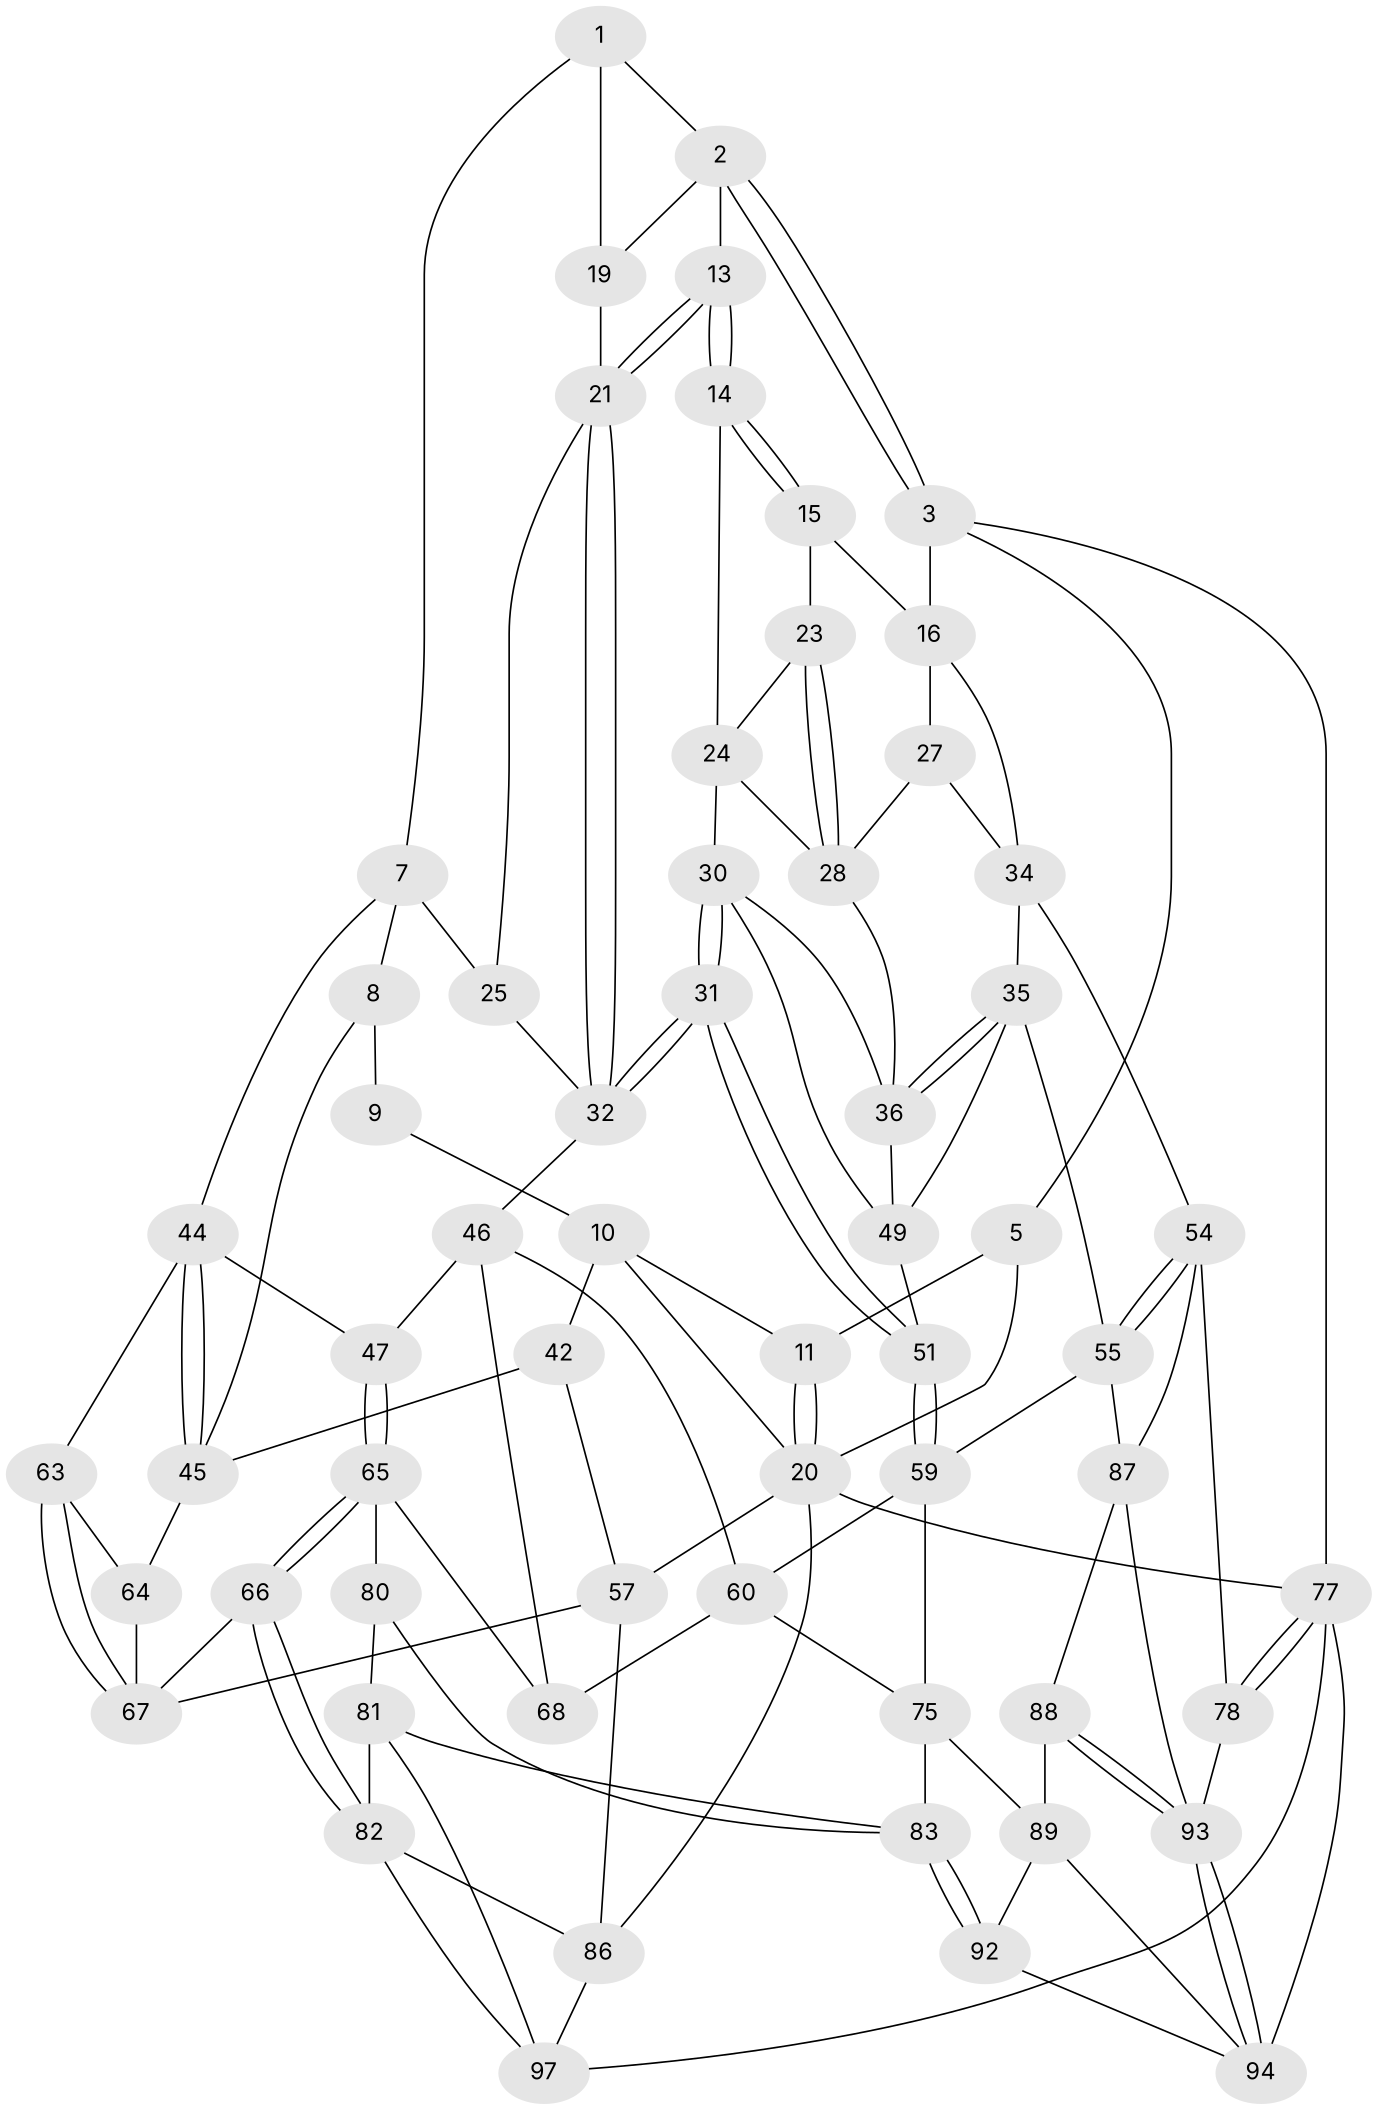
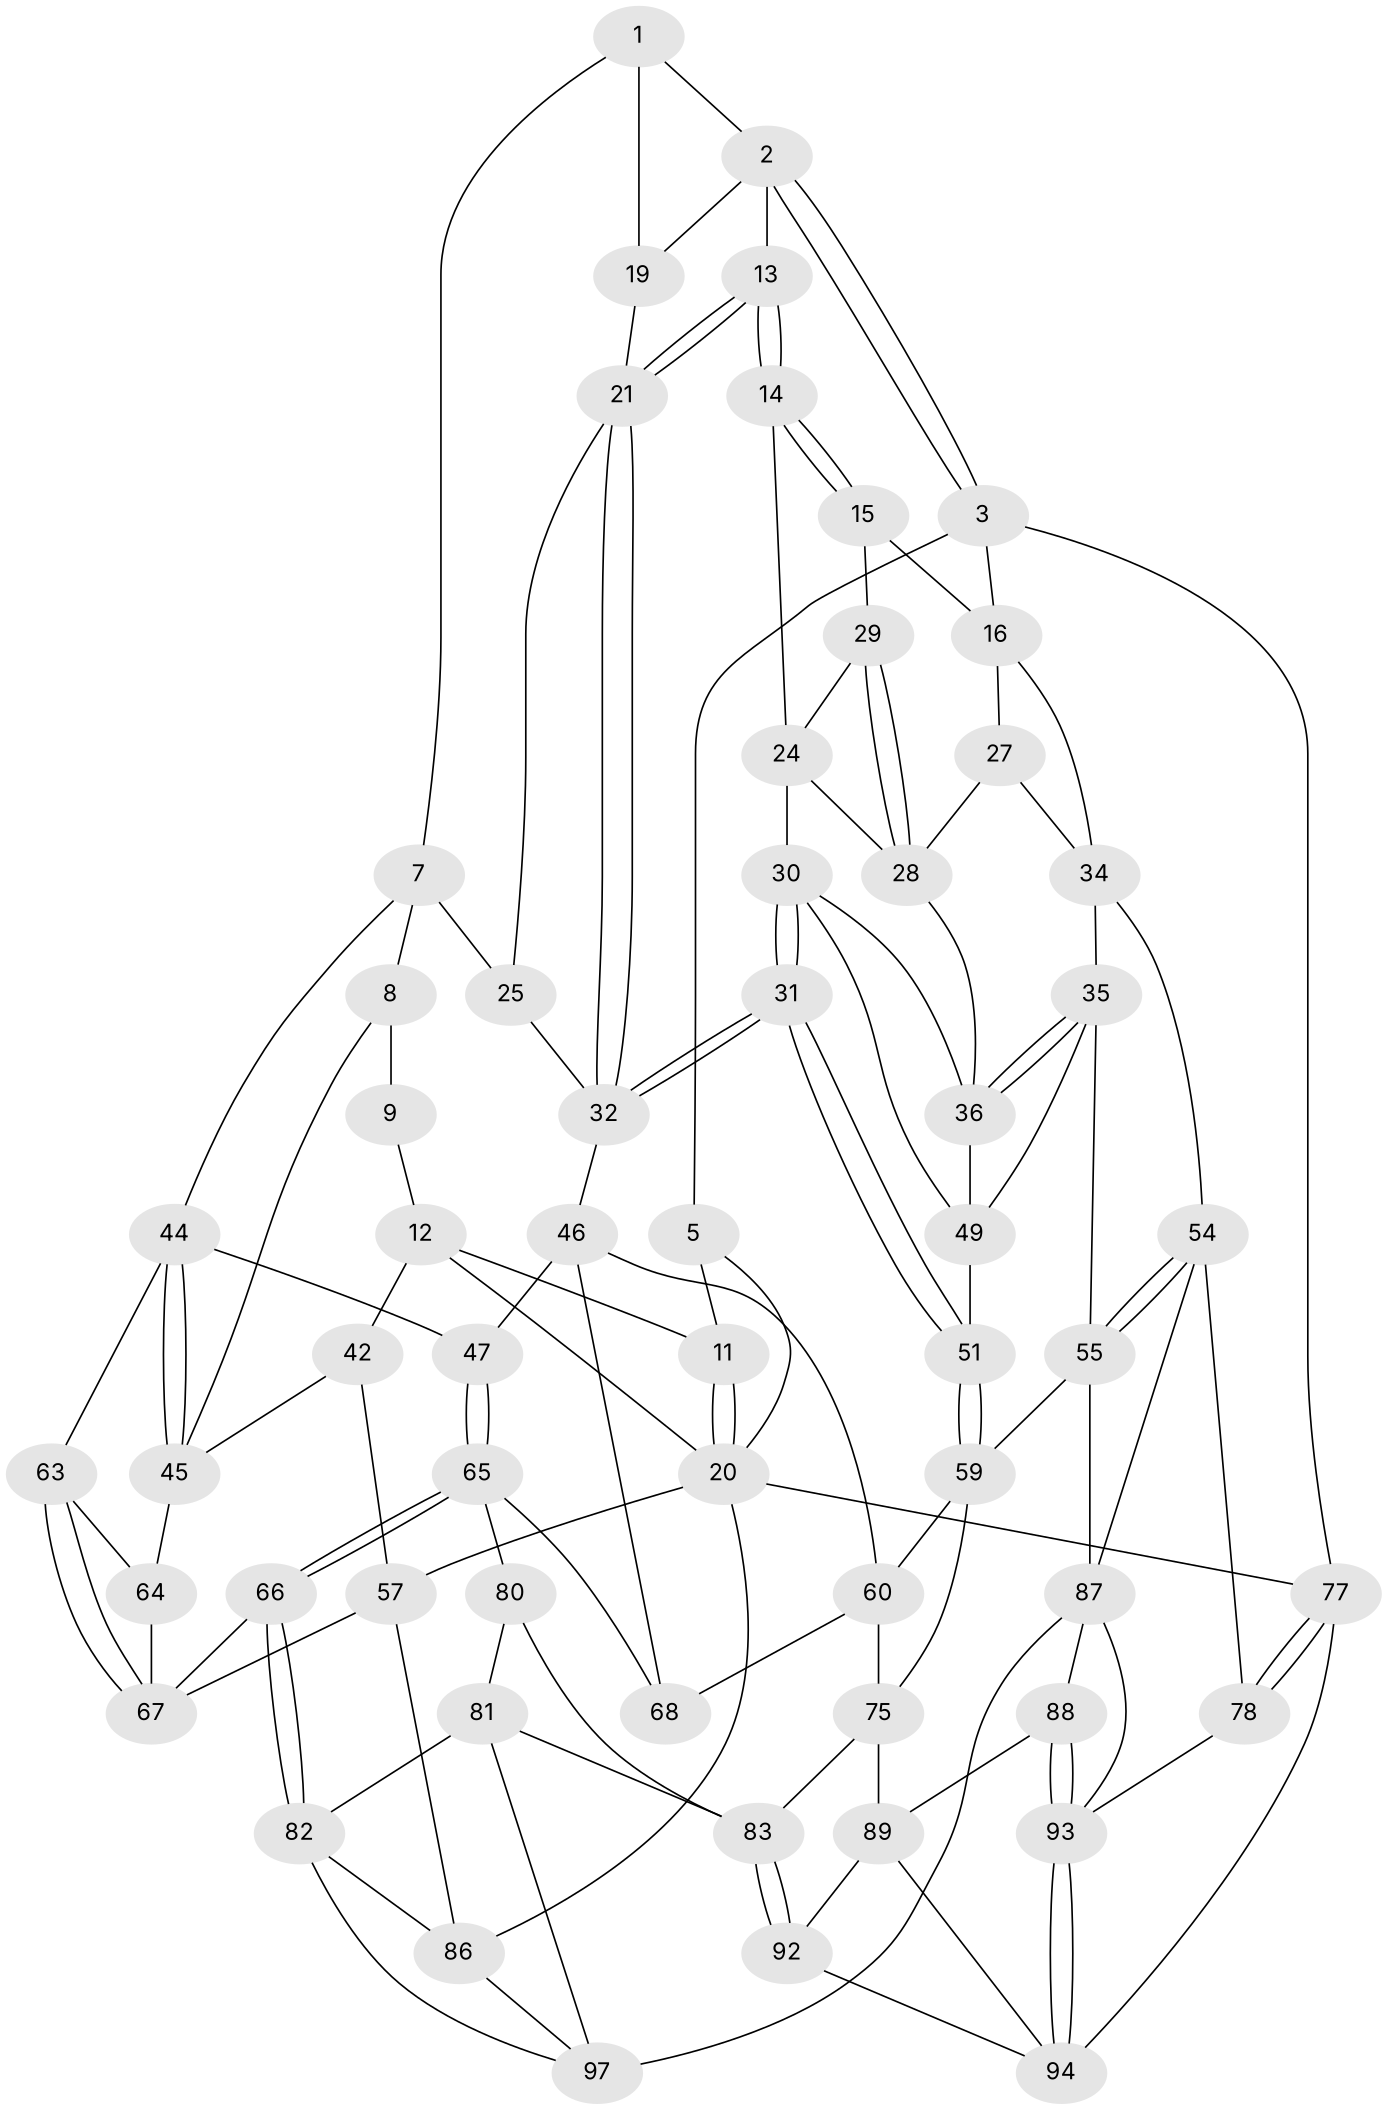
node "23": label "23" -> "29"
node "10": label "10" -> "12"
edge "77" -- "97": now "87" -- "97"
